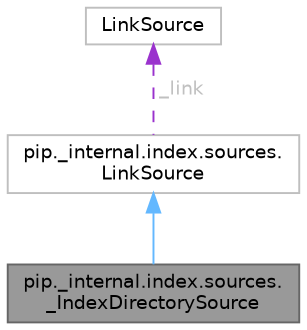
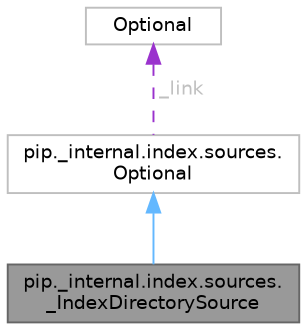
node "LinkSource": label "LinkSource" -> "Optional"
node "pip._internal.index.sources. LinkSource": label "pip._internal.index.sources. LinkSource" -> "pip._internal.index.sources. Optional"
